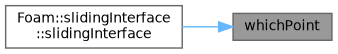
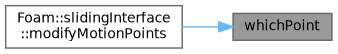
node "Foam::slidingInterface ::slidingInterface": label "Foam::slidingInterface ::slidingInterface" -> "Foam::slidingInterface ::modifyMotionPoints"
